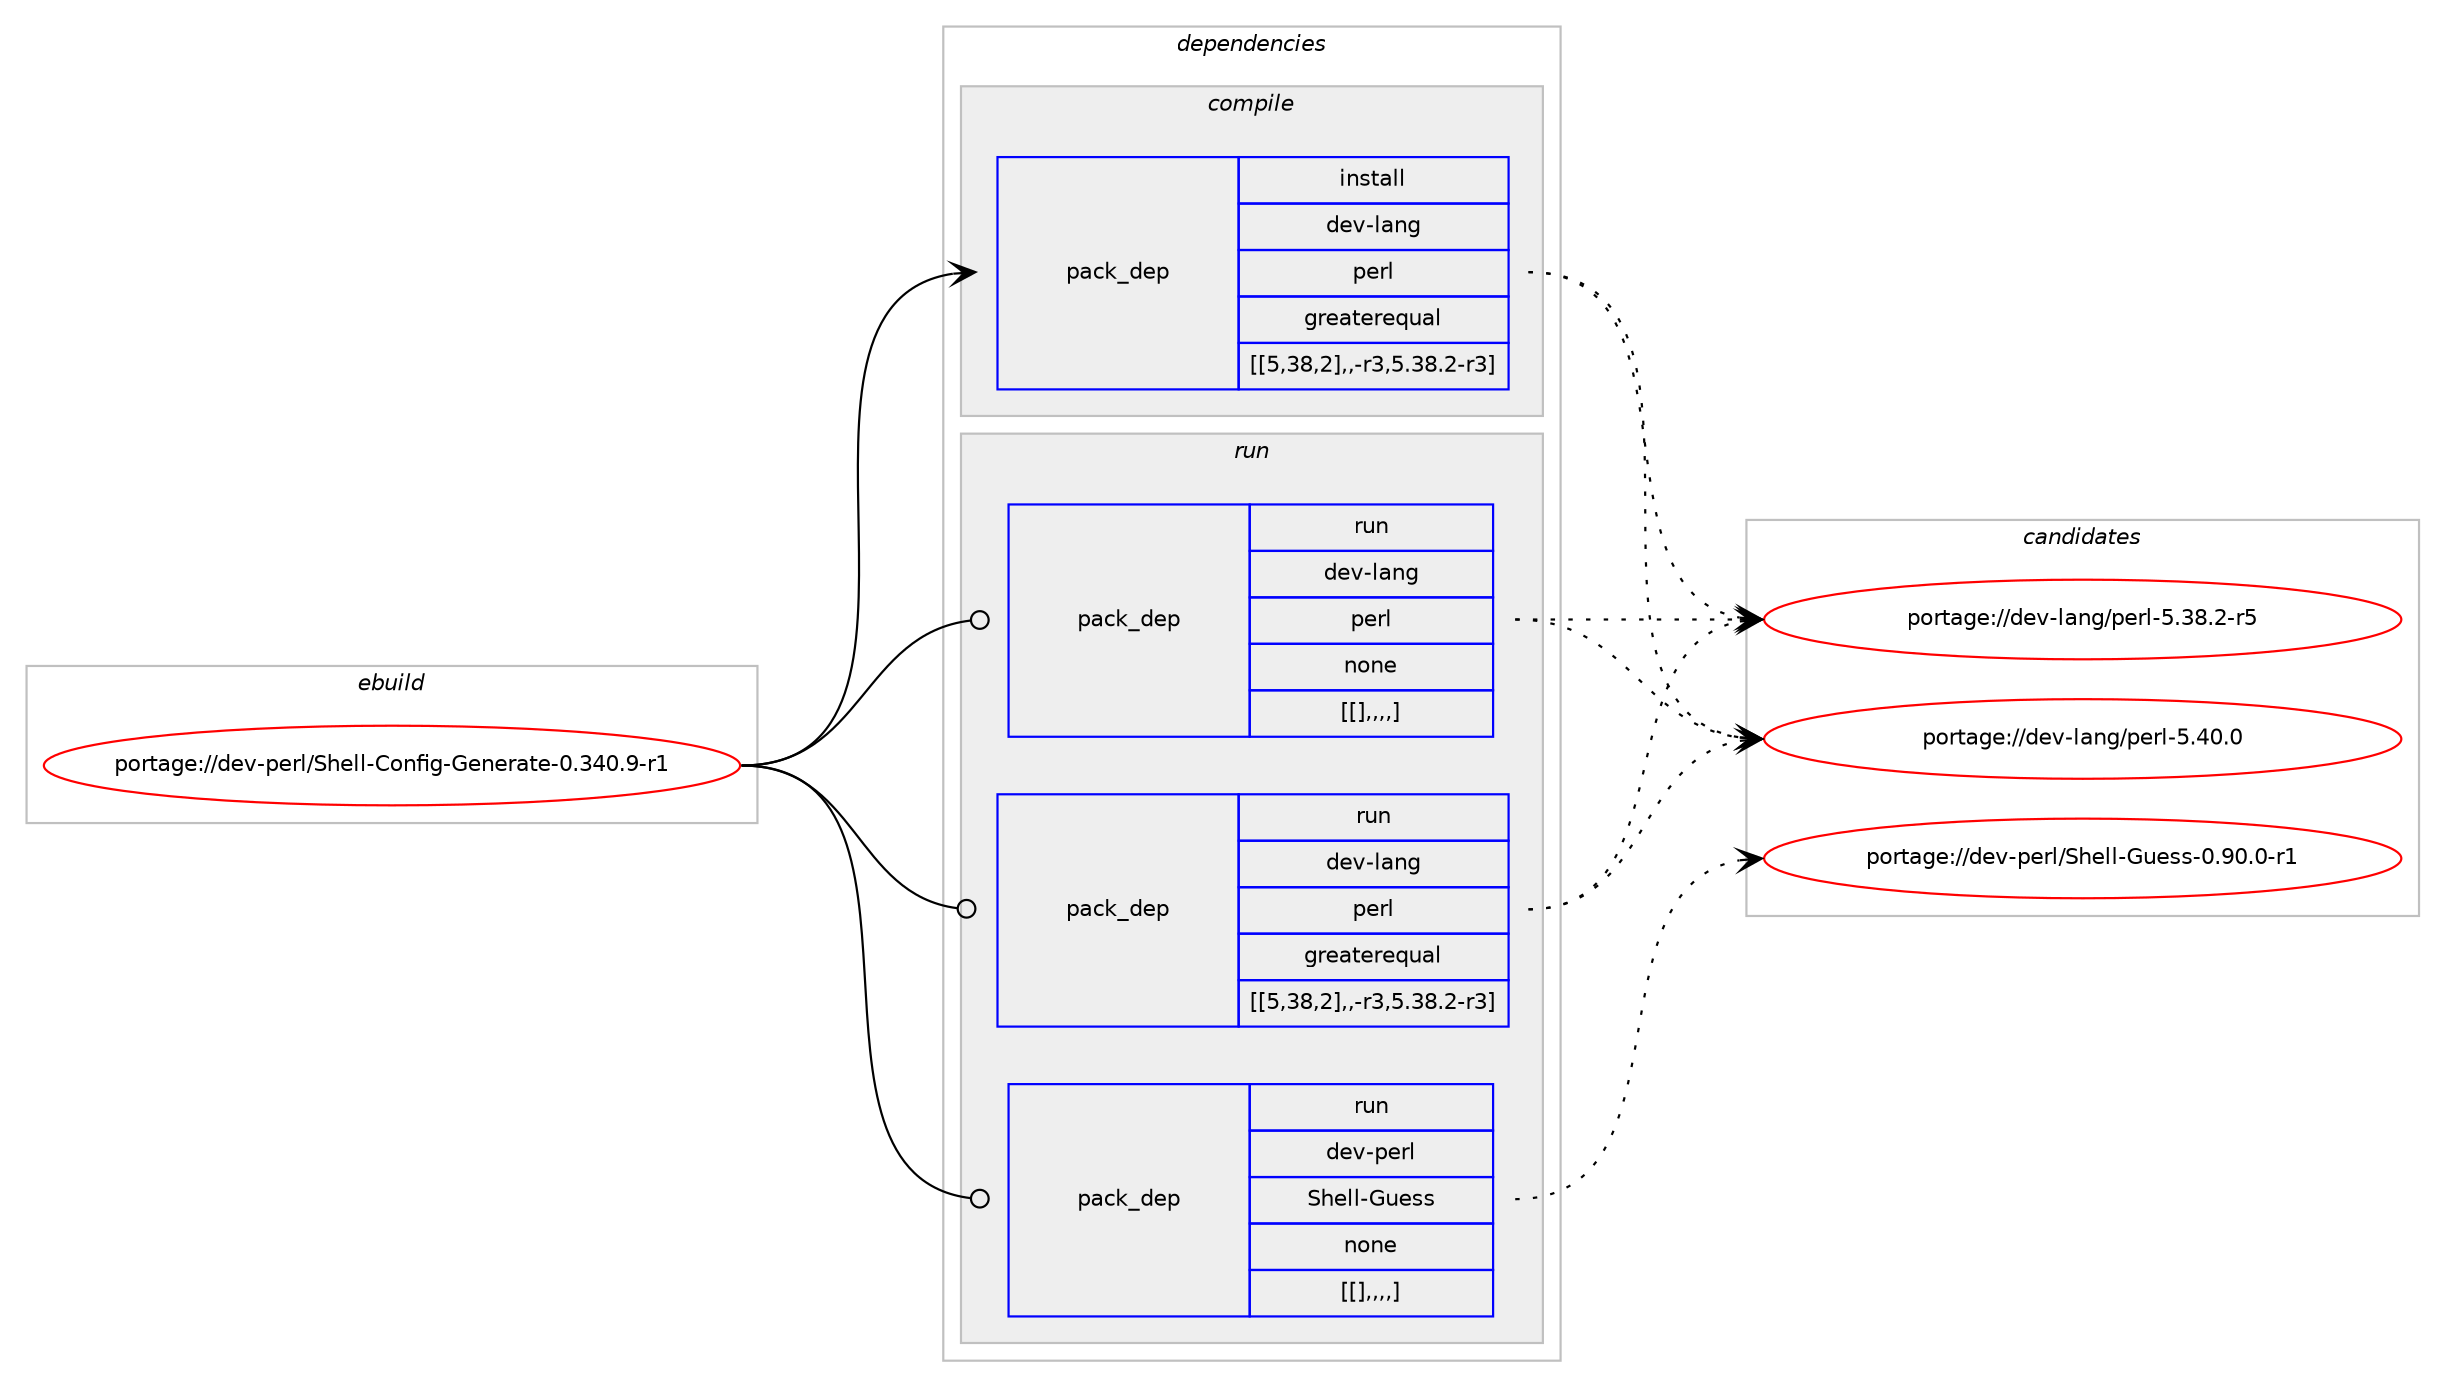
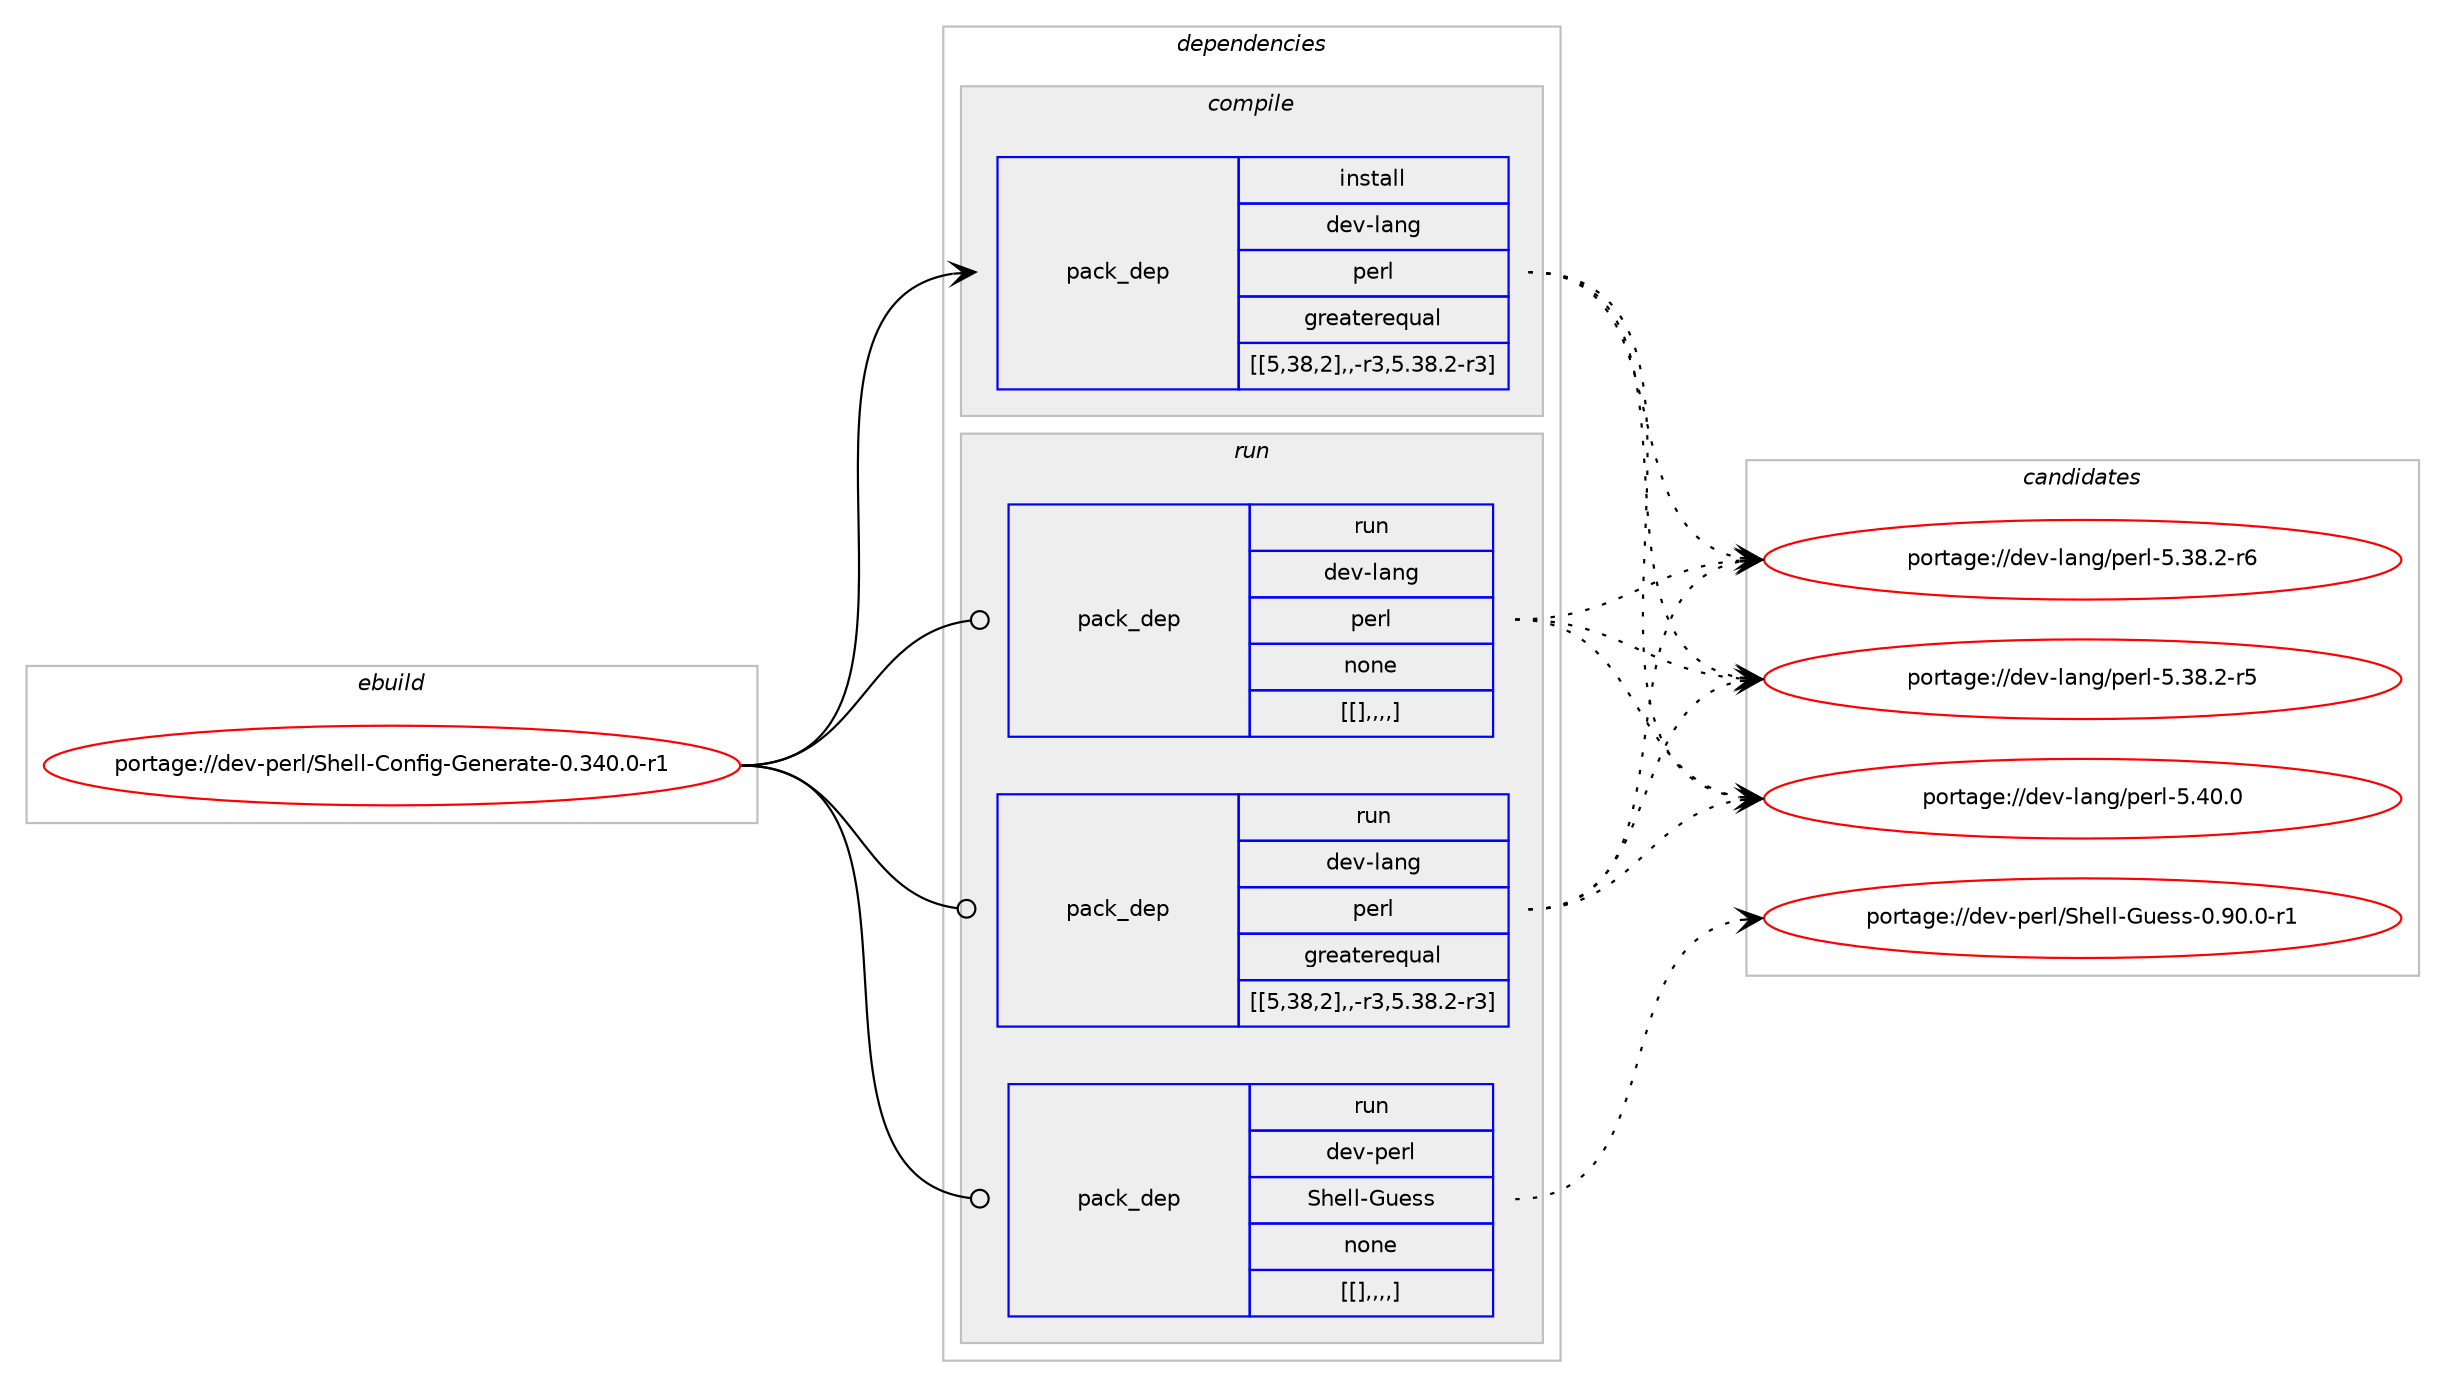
node "portage://dev-lang/perl-5.38.2-r6": added
node "portage://dev-perl/Shell-Config-Generate-0.340.9-r1": label "portage://dev-perl/Shell-Config-Generate-0.340.9-r1" -> "portage://dev-perl/Shell-Config-Generate-0.340.0-r1"
